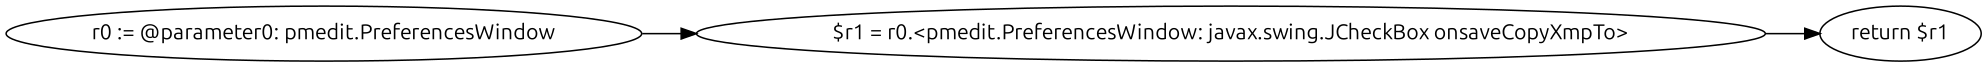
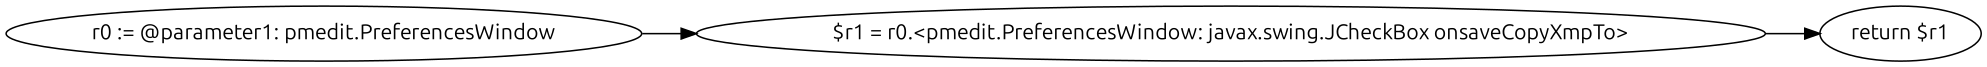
node "r0 := @parameter0: pmedit.PreferencesWindow": label "r0 := @parameter0: pmedit.PreferencesWindow" -> "r0 := @parameter1: pmedit.PreferencesWindow"
